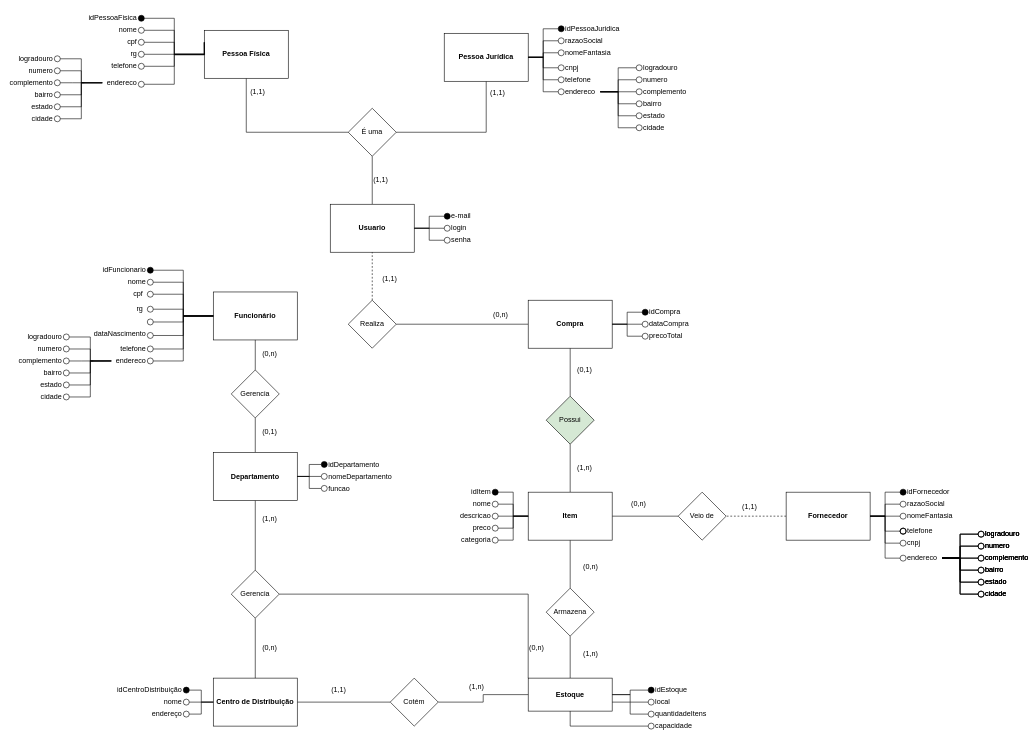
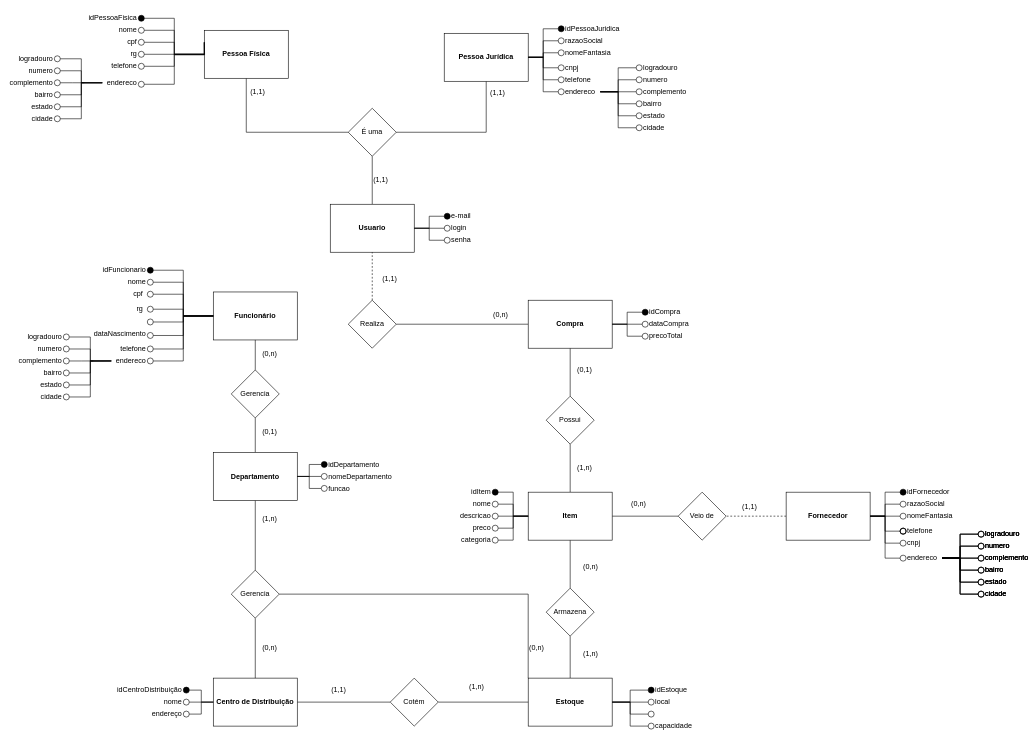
node "Possui": fillcolor #d5e8d4 -> #ffffff
node "Estoque": size 84x33 -> 84x48
node "quantidadeItens": removed
